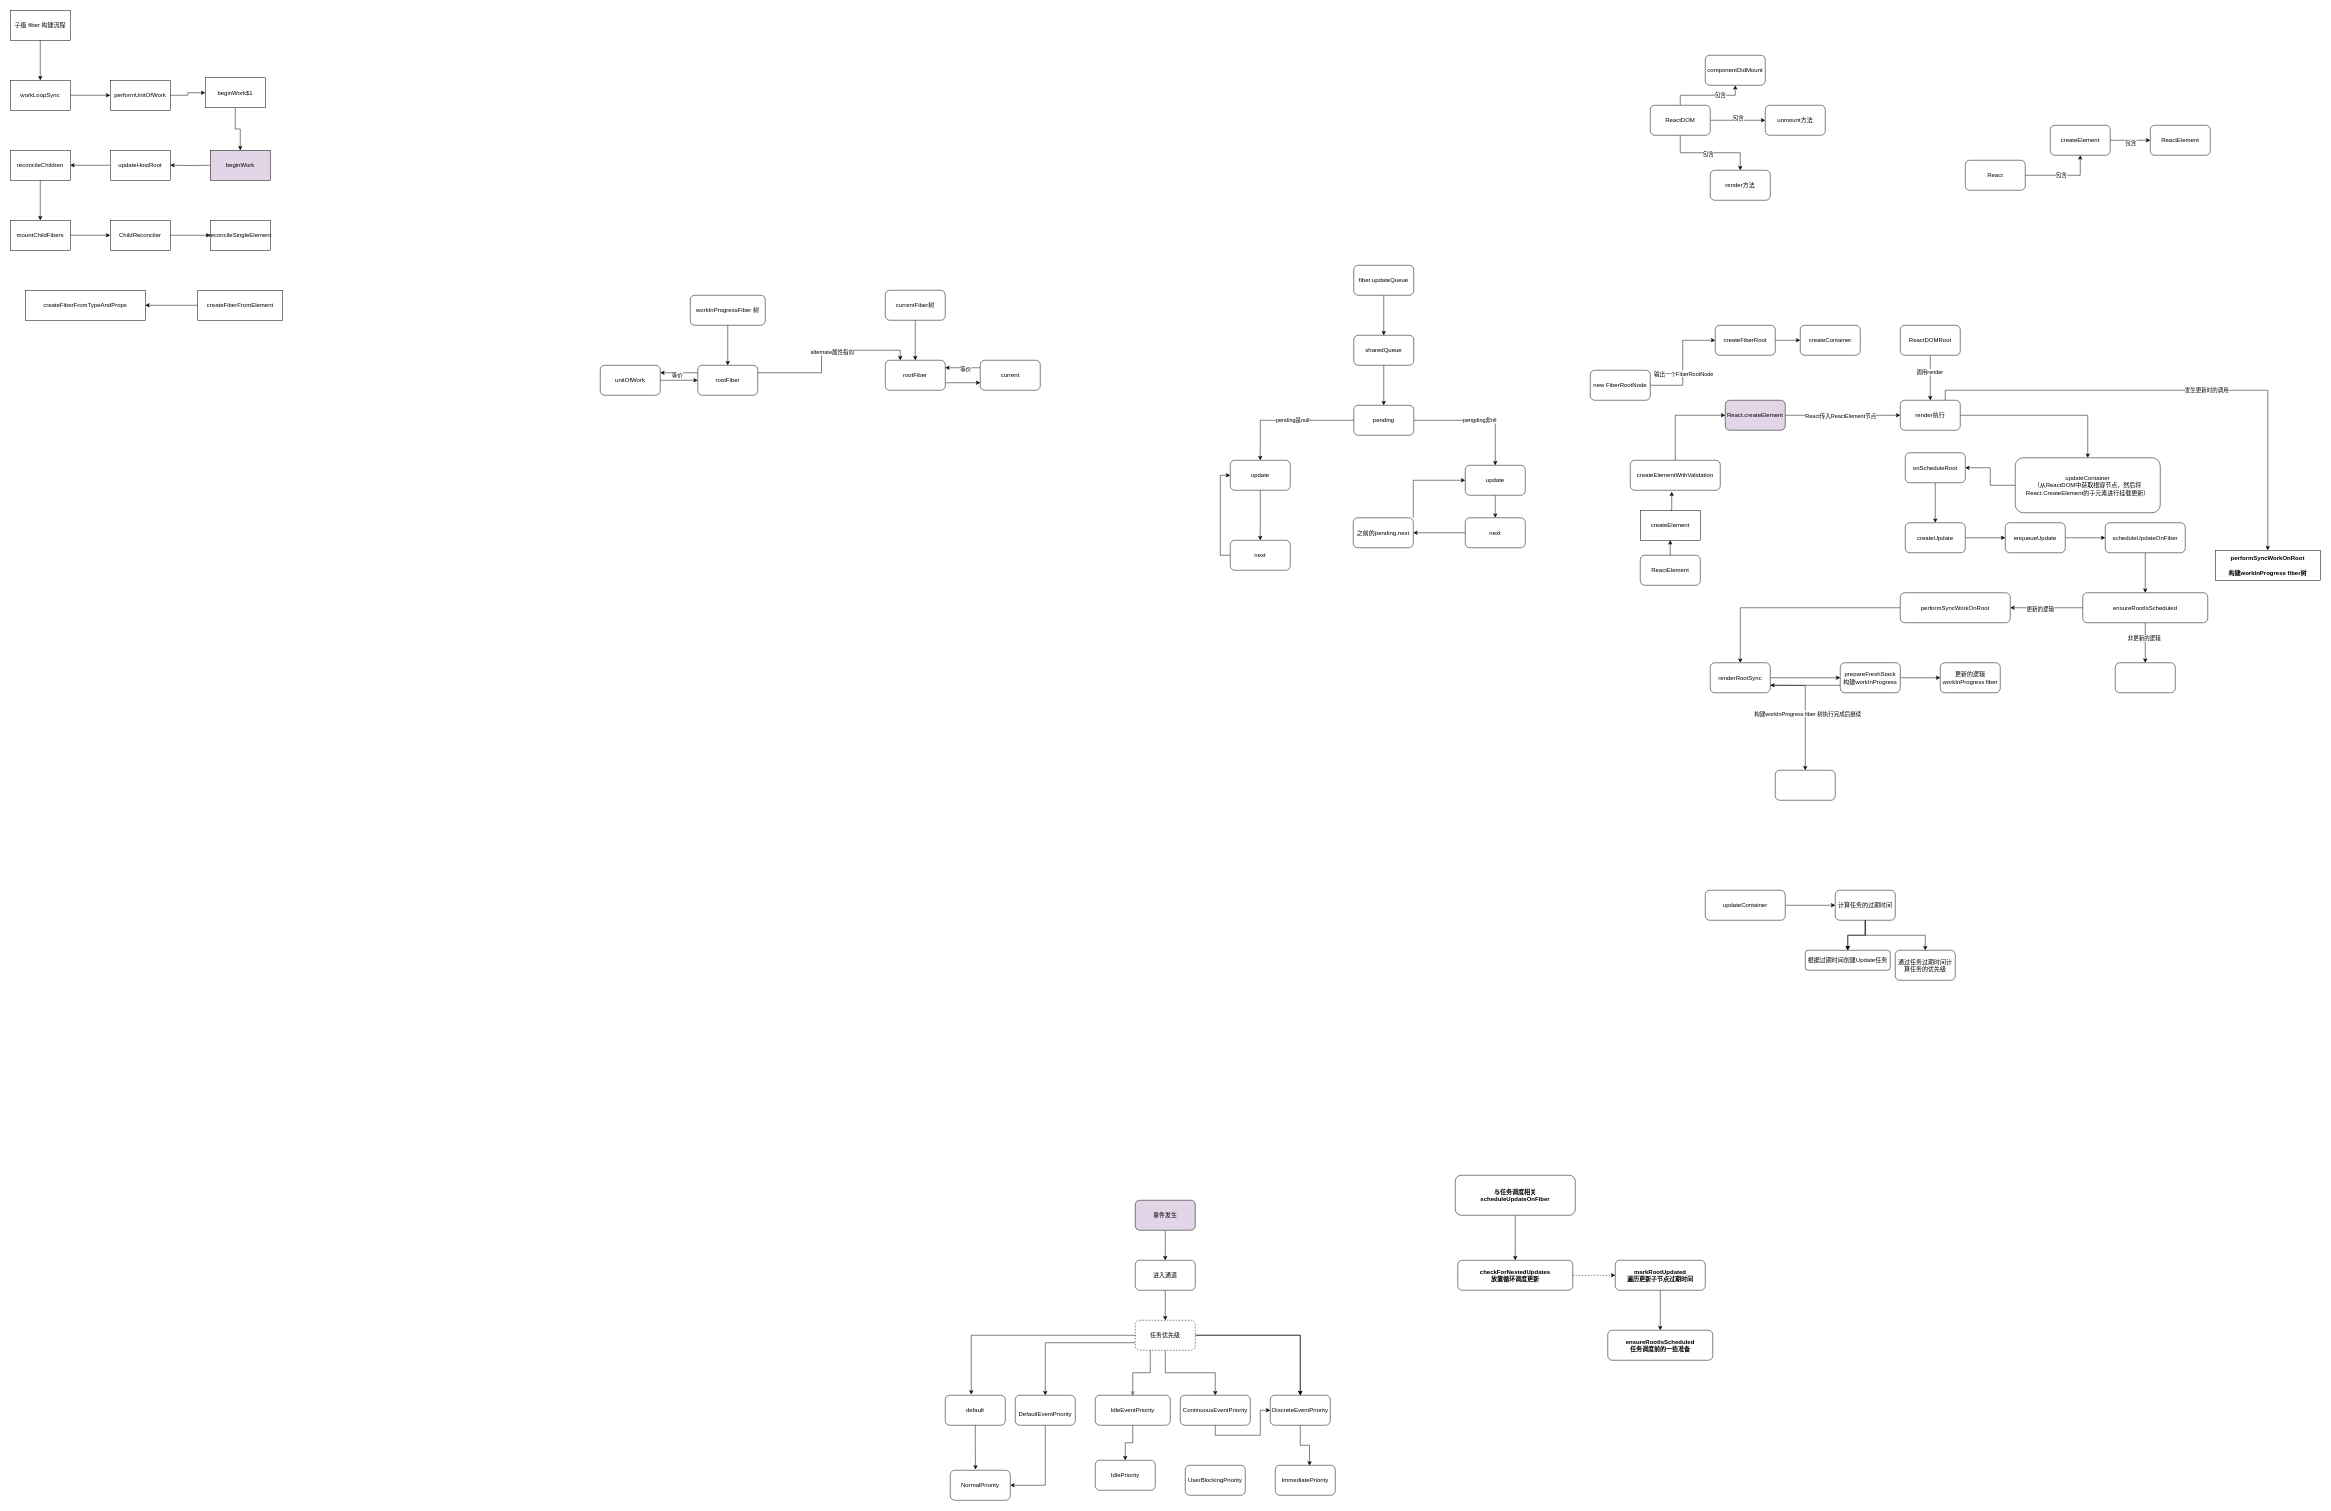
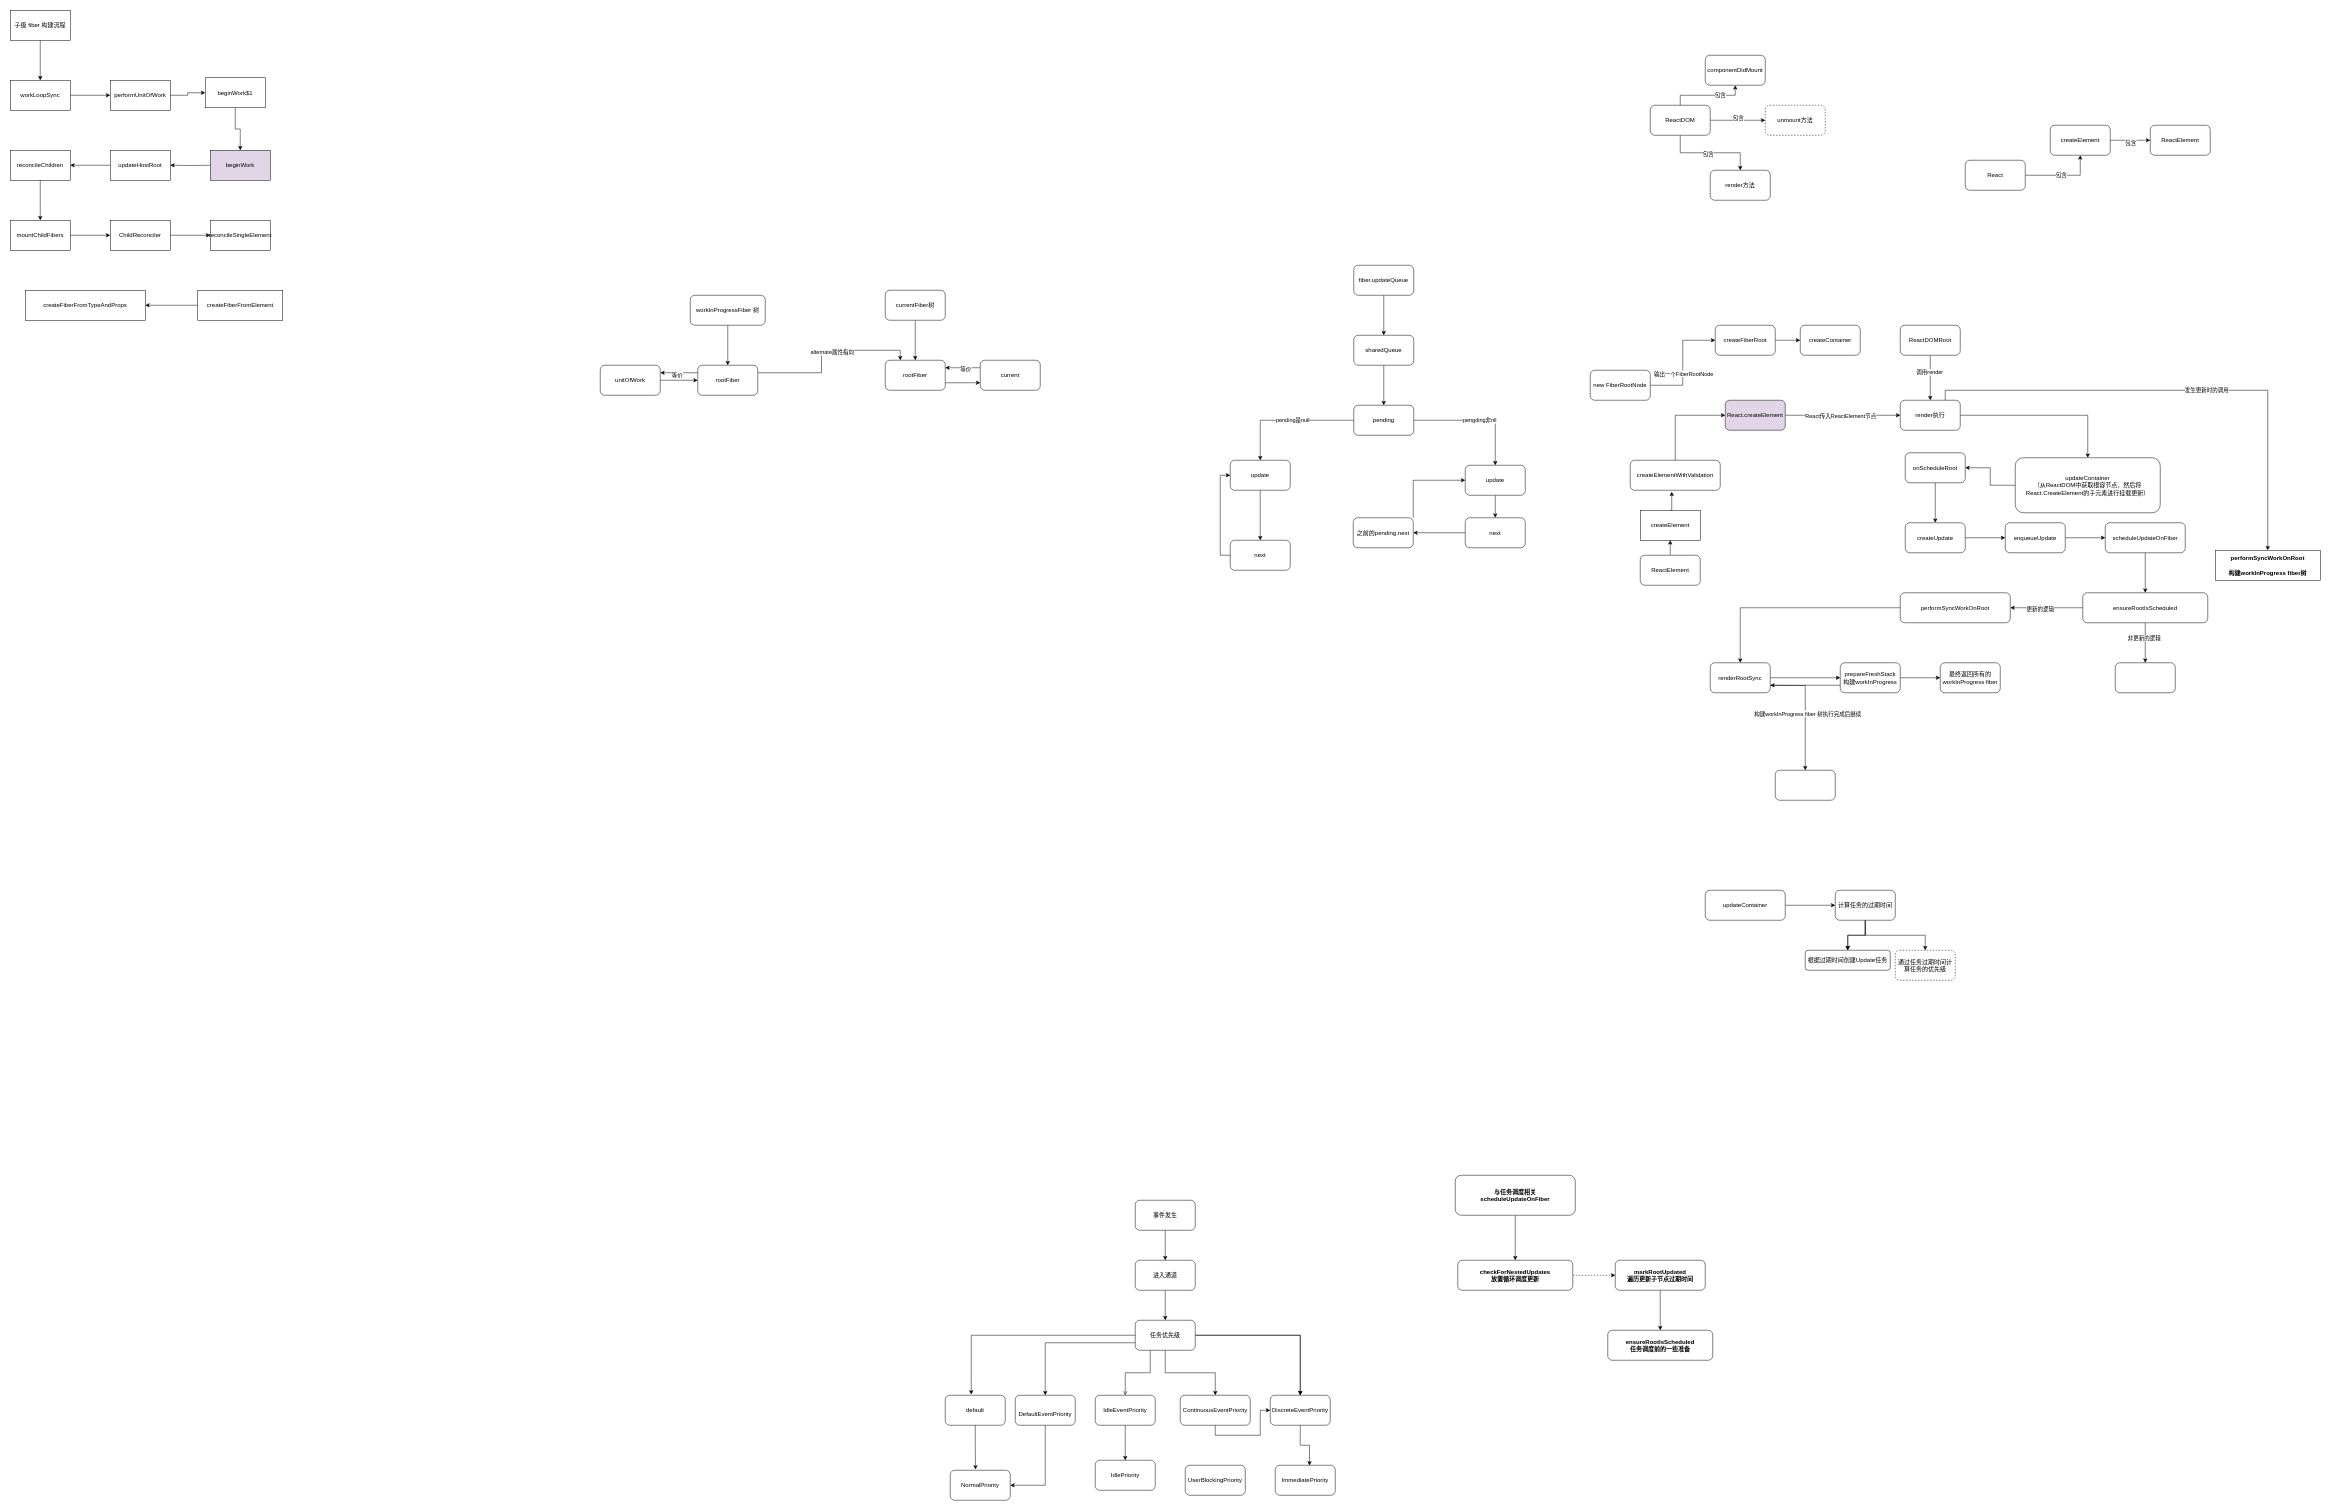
node "unmount方法": style solid -> dashed
node "更新的逻辑 workInProgress fiber": label "更新的逻辑 workInProgress fiber" -> "最终返回所有的 workInProgress fiber"
node "通过任务过期时间计算任务的优先级": style solid -> dashed
node "事件发生": fillcolor #e1d5e7 -> #ffffff
node "任务优先级": style dashed -> solid
node "IdleEventPriority": size 75x30 -> 60x30
